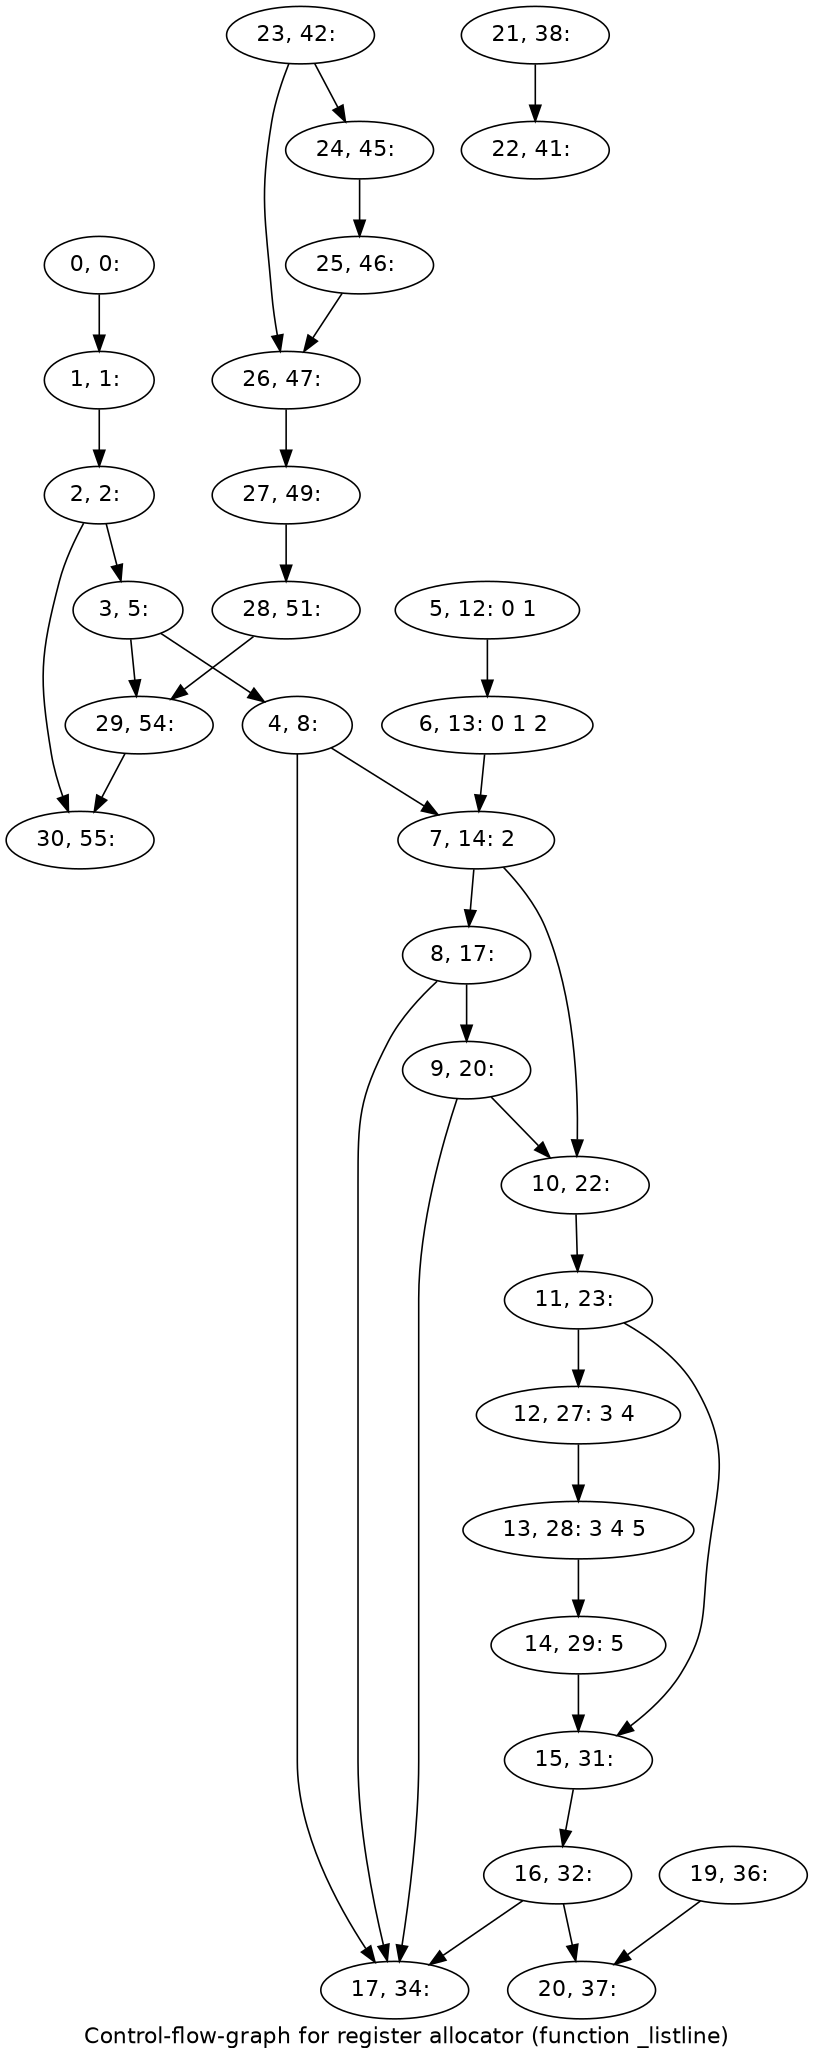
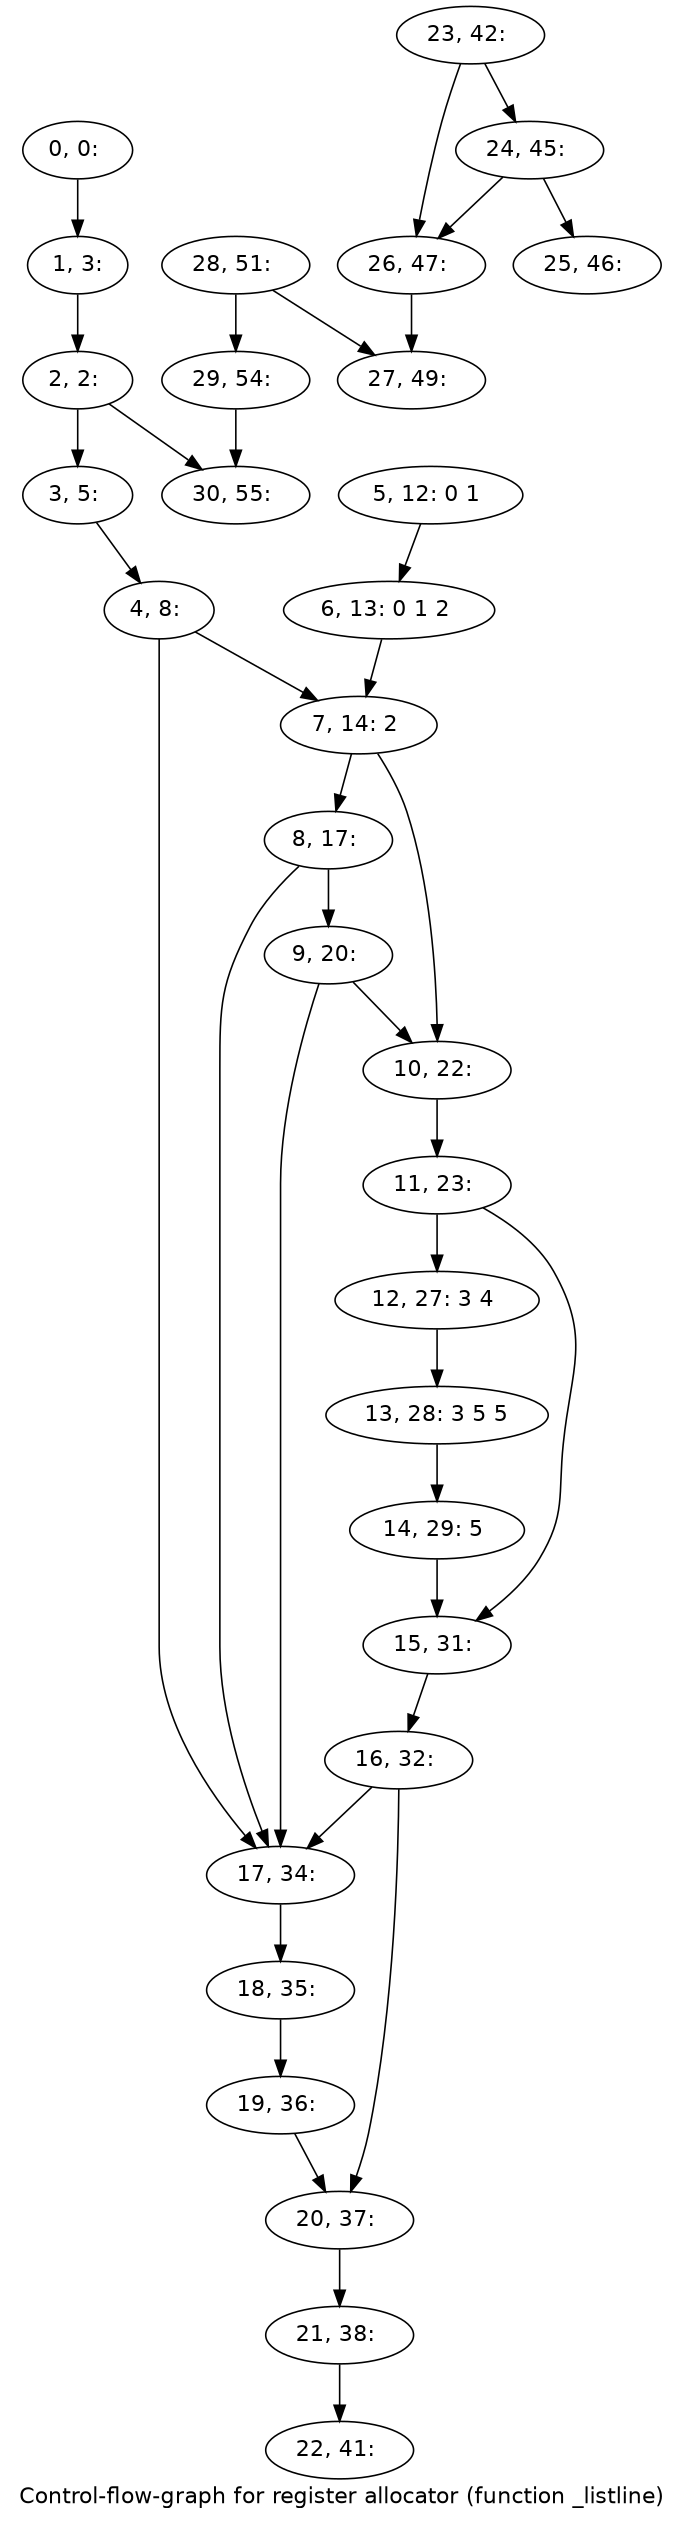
edge "25, 46:" -> "26, 47:": now "24, 45:" -> "26, 47:"
node "1, 1:": label "1, 1:" -> "1, 3:"
edge "27, 49:" -> "28, 51:": reversed
edge "3, 5:" -> "29, 54:": removed
node "13, 28: 3 4 5": label "13, 28: 3 4 5" -> "13, 28: 3 5 5"
node "18, 35:": added
edge "20, 37:" -> "21, 38:": added
